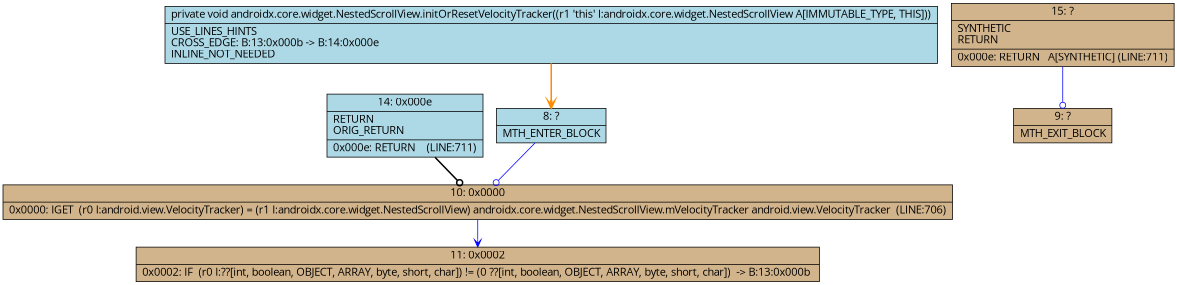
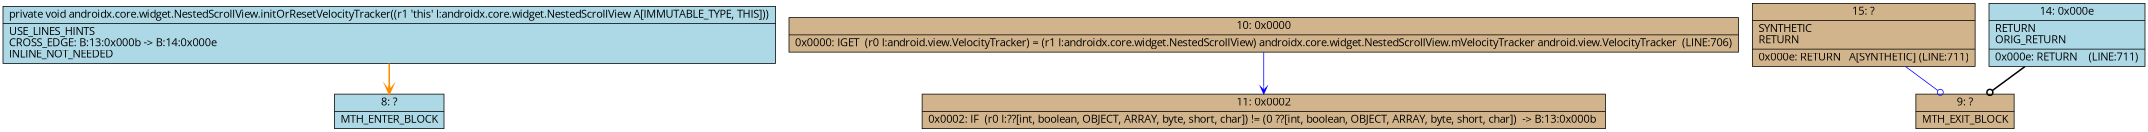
edge "8: ?" -> "10: 0x0000": removed
edge "14: 0x000e" -> "10: 0x0000": now "14: 0x000e" -> "9: ?"
